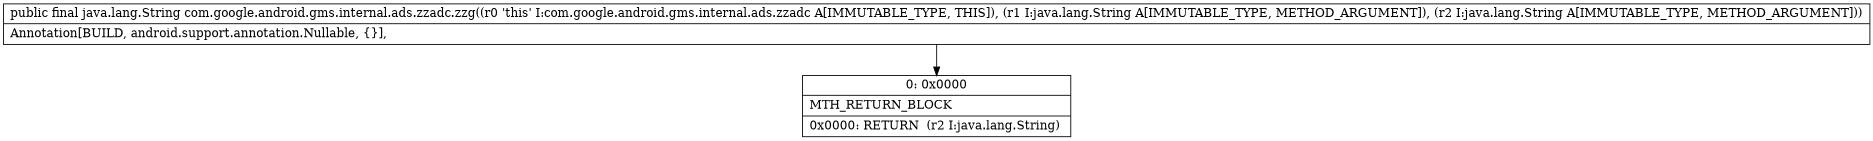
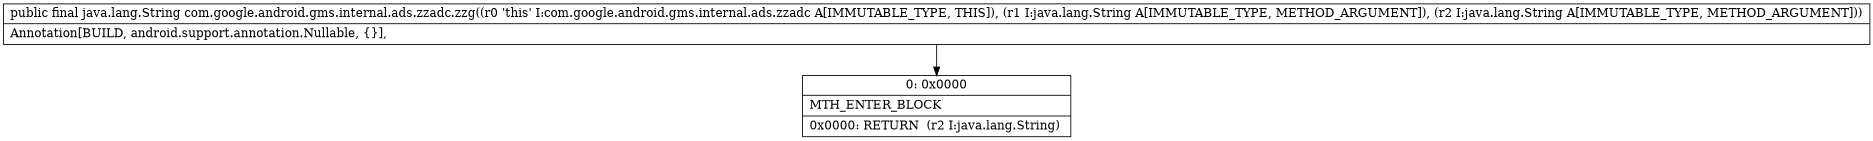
node "0: 0x0000": text "MTH_RETURN_BLOCK" -> "MTH_ENTER_BLOCK"
